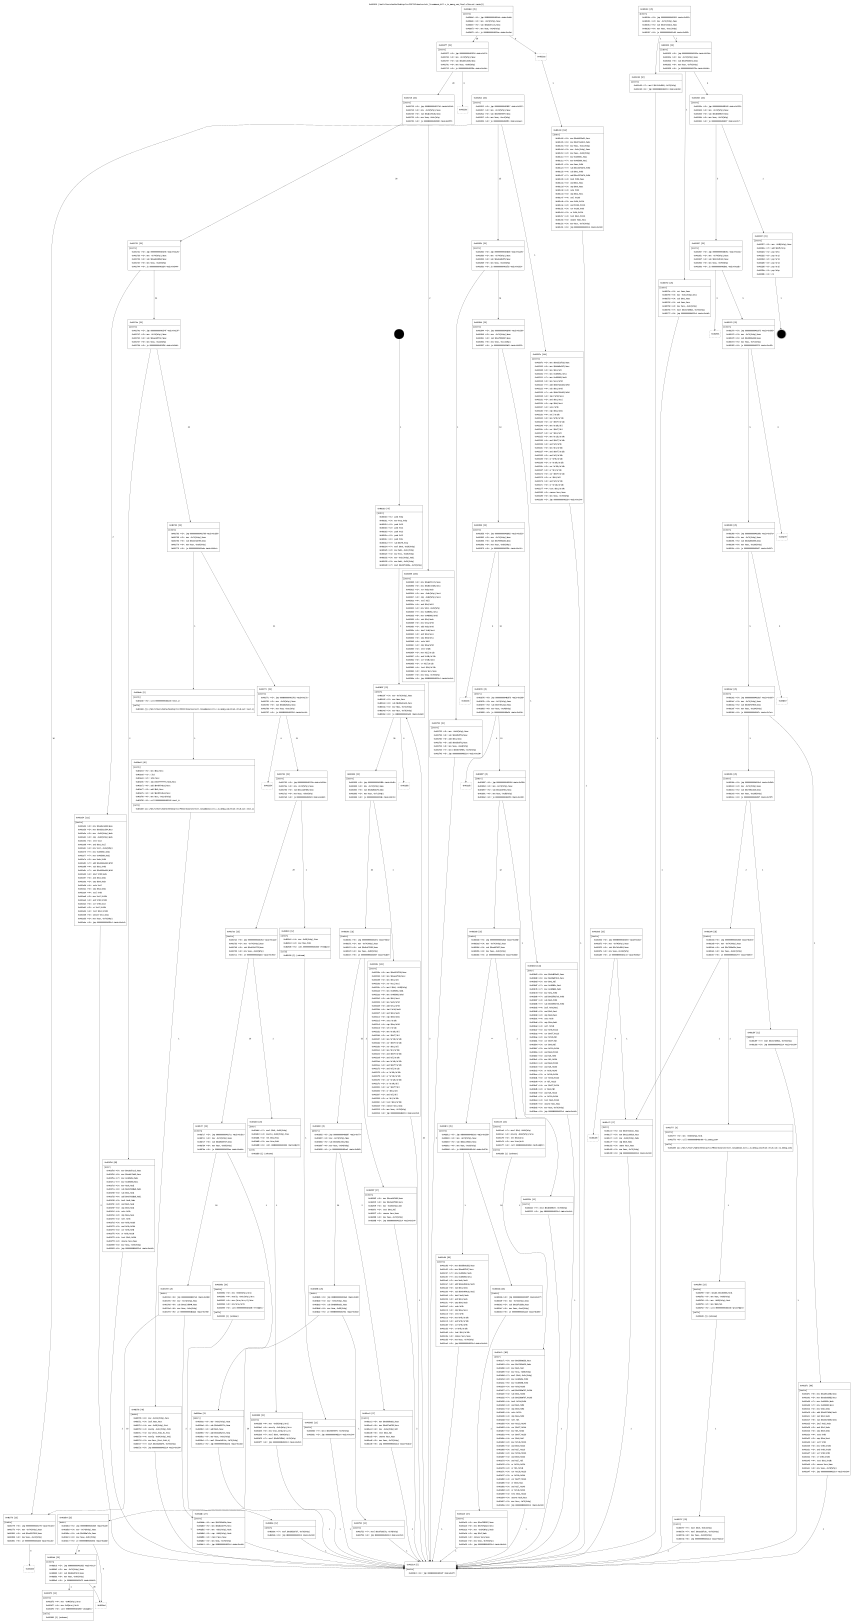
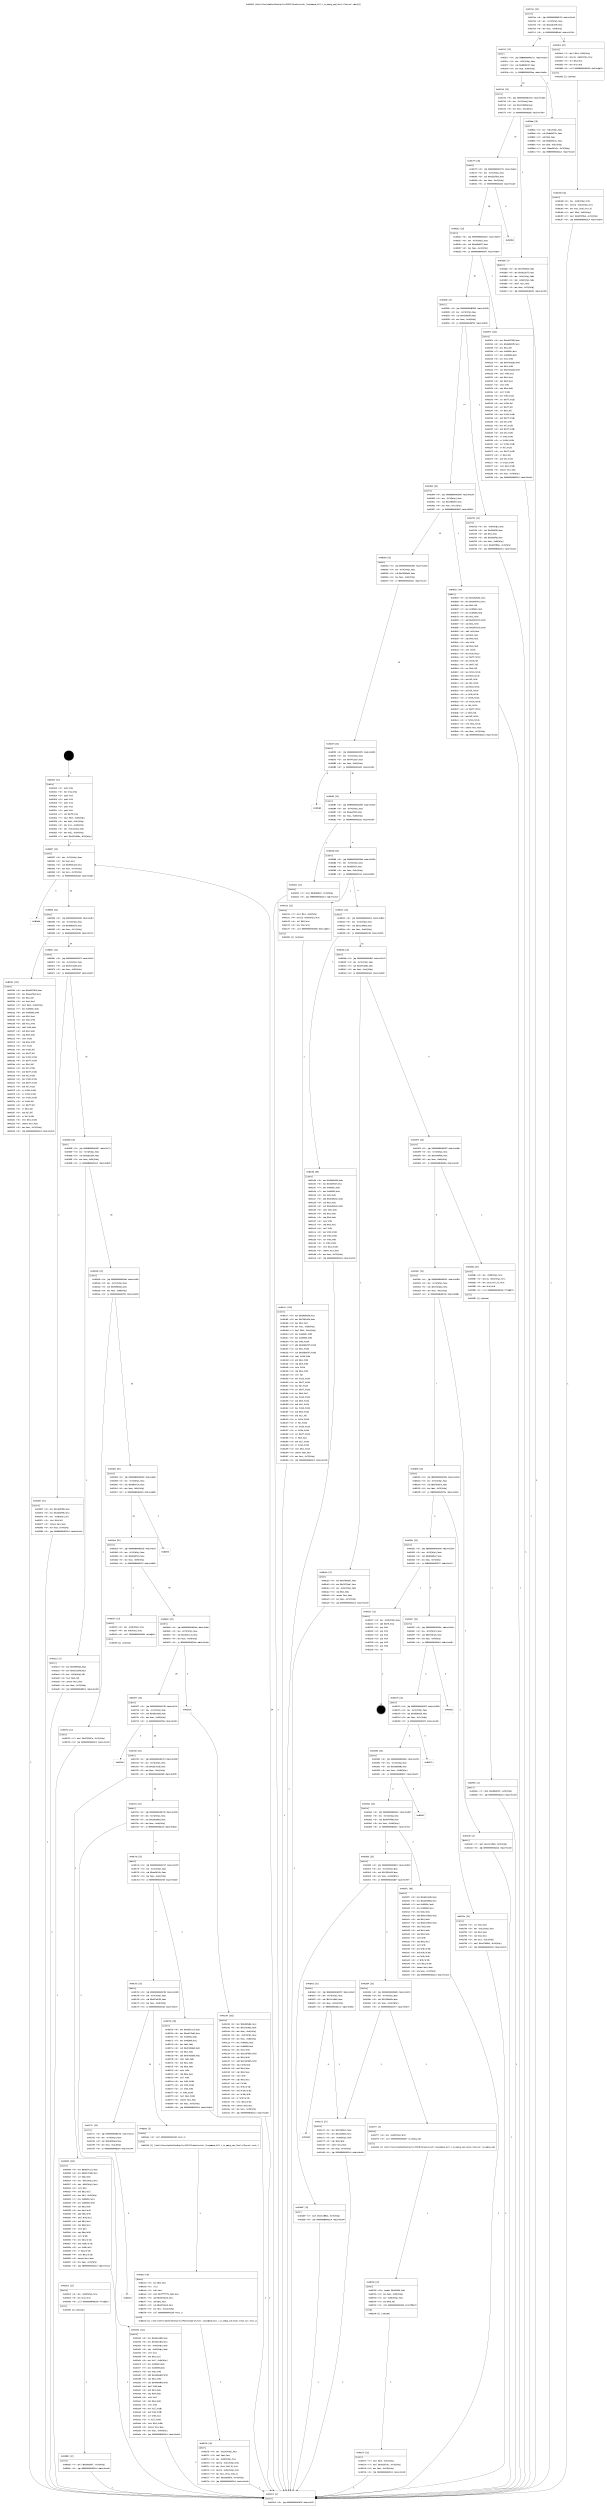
edge "0x401812 [25]" -> "0x4017f9 [25]": reversed
node "0x40223c": removed
node "0x401795 [25]": removed
node "0x4018f3 [25]": added
edge "0x4016cd [25]" -> "0x4020ed": now "0x4016cd [25]" -> "0x4016e6 [25]"
